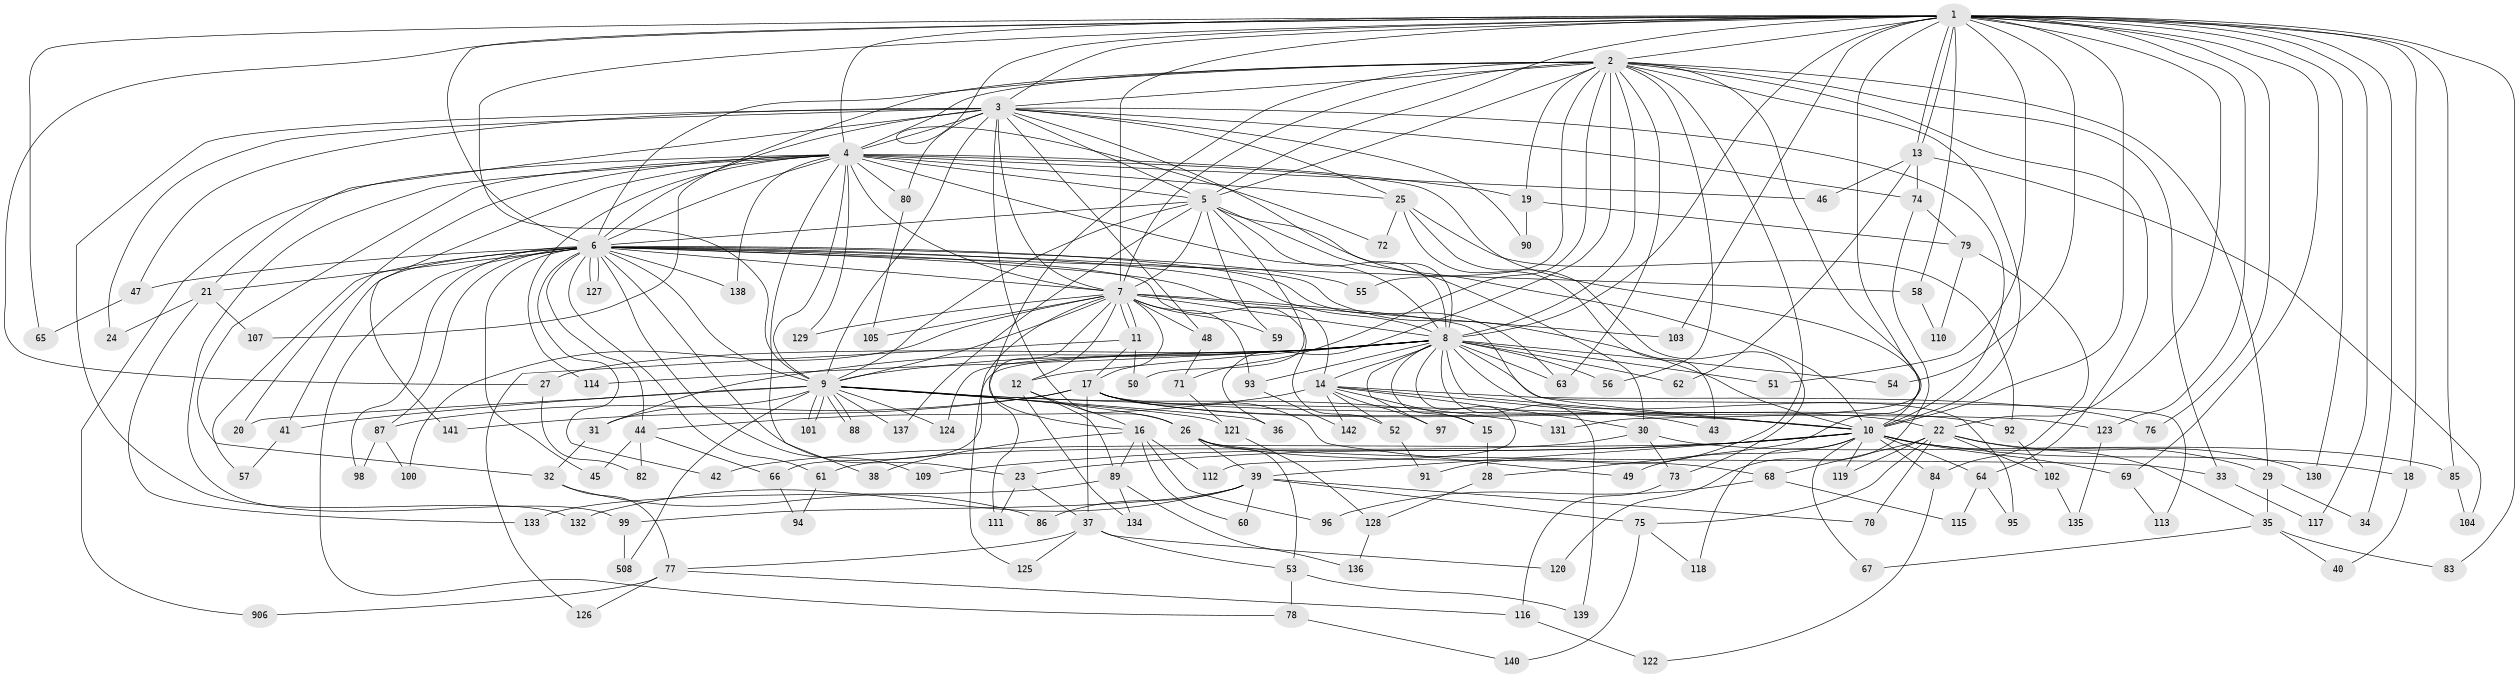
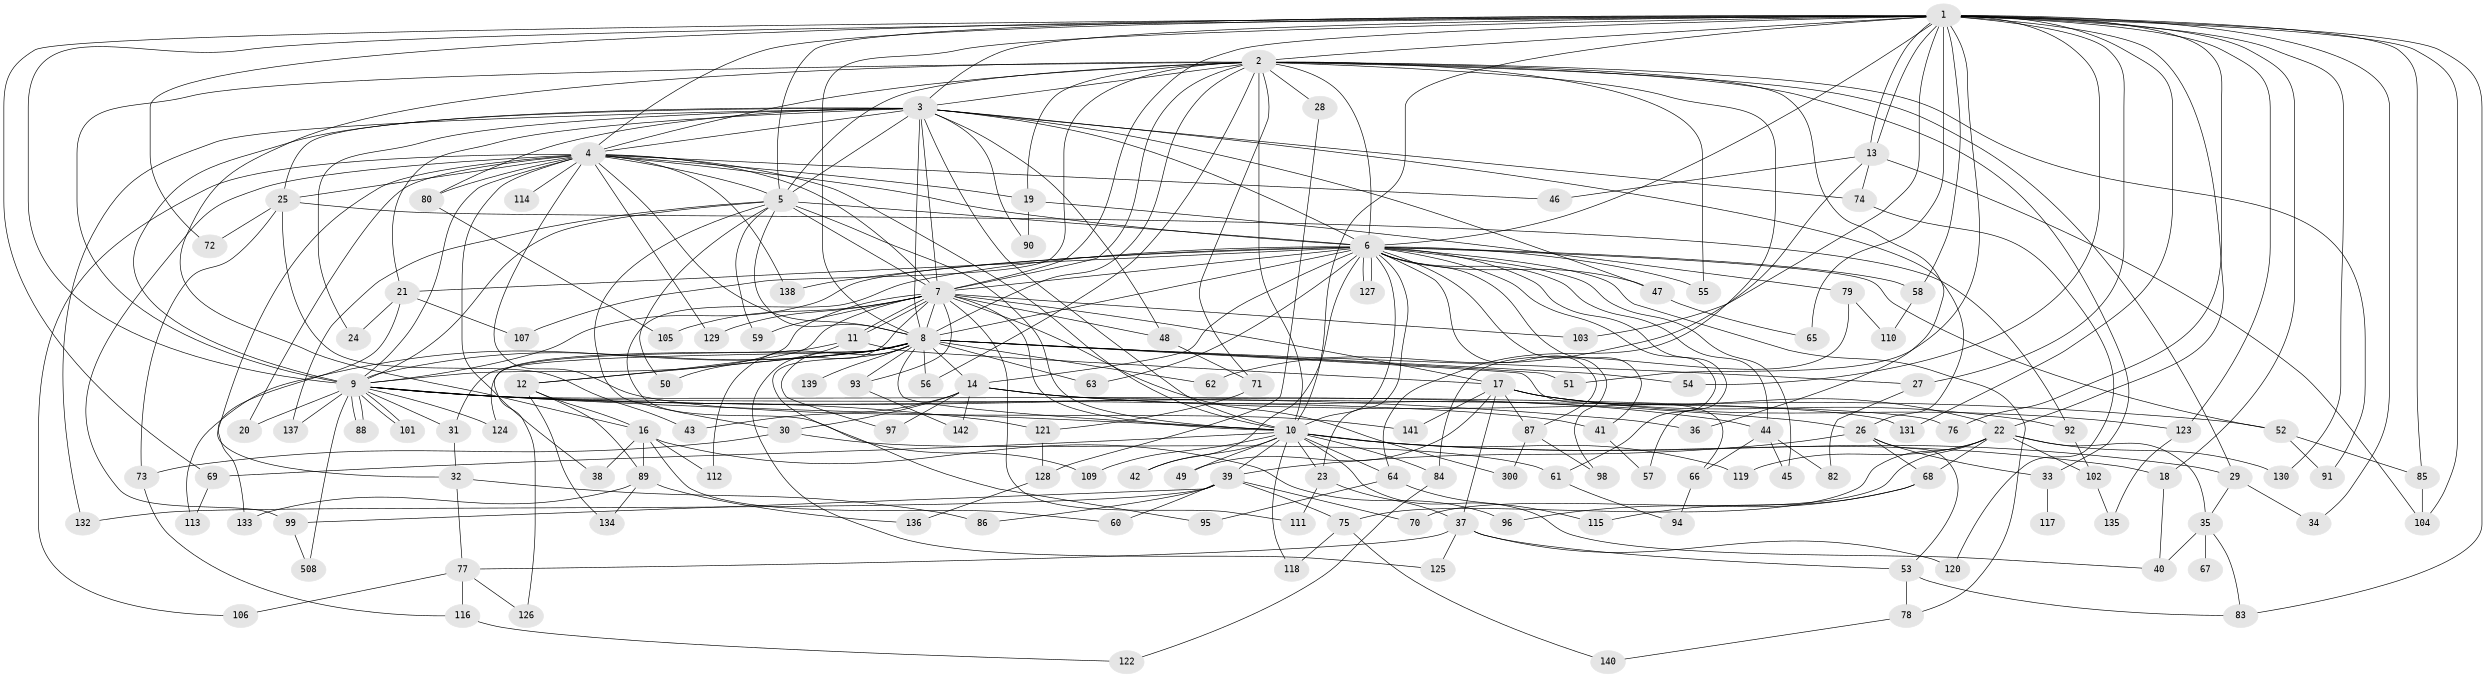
edge "1" -- "117": now "1" -- "104"
edge "74" -- "79": removed
edge "2" -- "63": now "2" -- "9"
edge "8" -- "114": removed
node "15": removed
edge "30" -- "85": now "52" -- "85"
node "100": label "100" -> "300"
edge "10" -- "67": now "10" -- "40"
edge "53" -- "139": now "53" -- "83"
node "906": label "906" -> "106"
